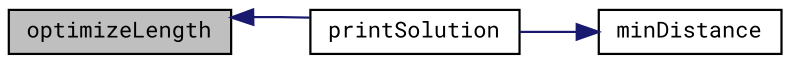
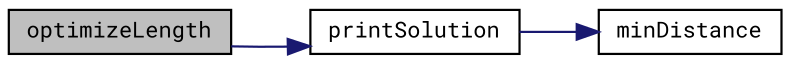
edge "printSolution" -> "optimizeLength": reversed
